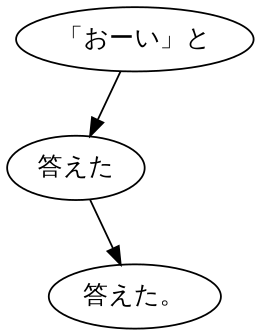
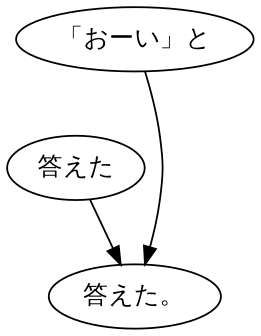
edge "「おーい」と" -> "答えた": now "「おーい」と" -> "答えた。"
